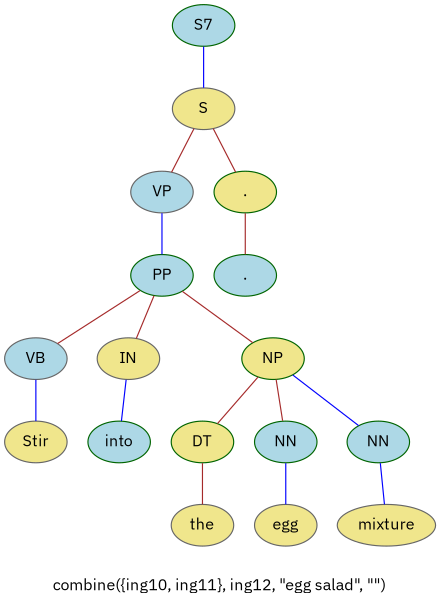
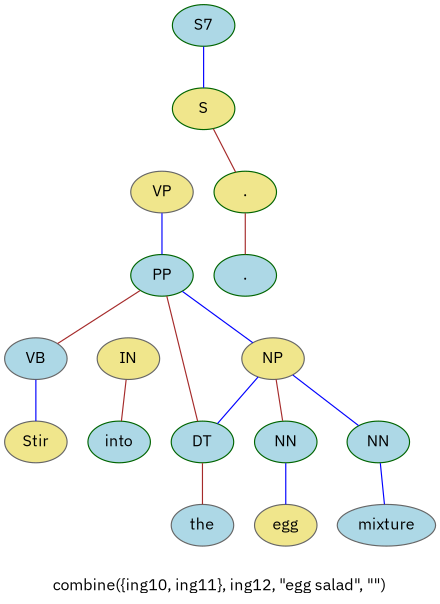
node "S": color gray40 -> darkgreen
edge "S" -- "VP": removed
node "VP": fillcolor lightblue -> khaki
edge "PP" -- "IN": now "PP" -- "DT"
edge "PP" -- "NP": color brown -> blue
node "NP": color darkgreen -> gray40
edge "IN" -- "into": color blue -> brown
edge "NP" -- "DT": color brown -> blue
node "DT": fillcolor khaki -> lightblue
node "the": fillcolor khaki -> lightblue
node "mixture": fillcolor khaki -> lightblue
